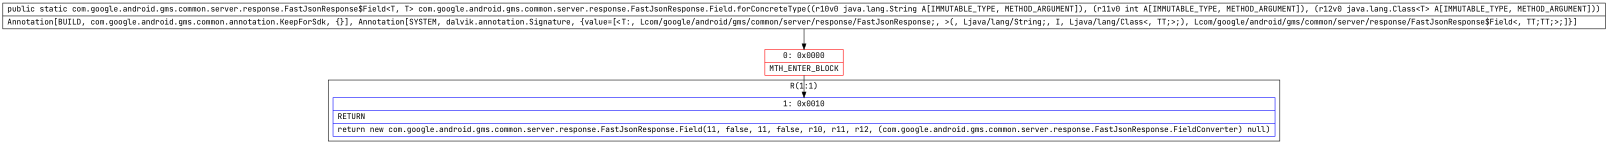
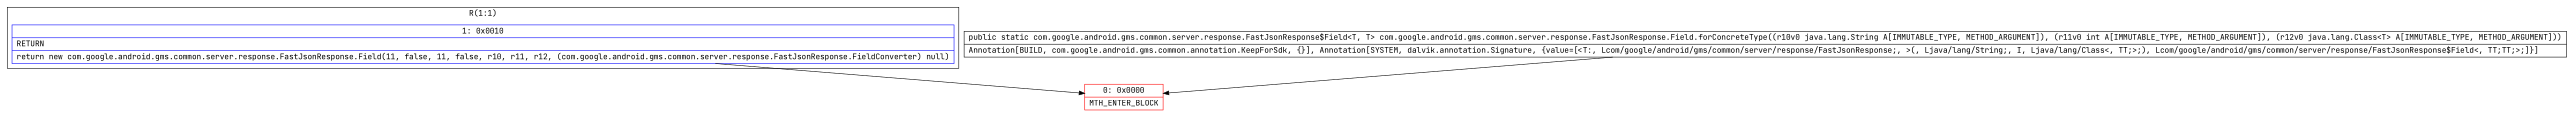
edge "0: 0x0000" -> "1: 0x0010": reversed
